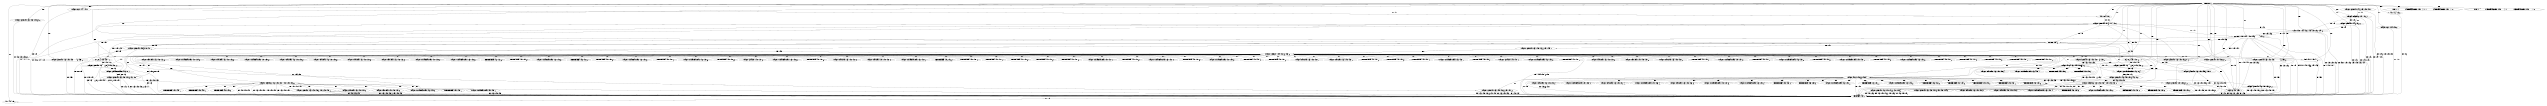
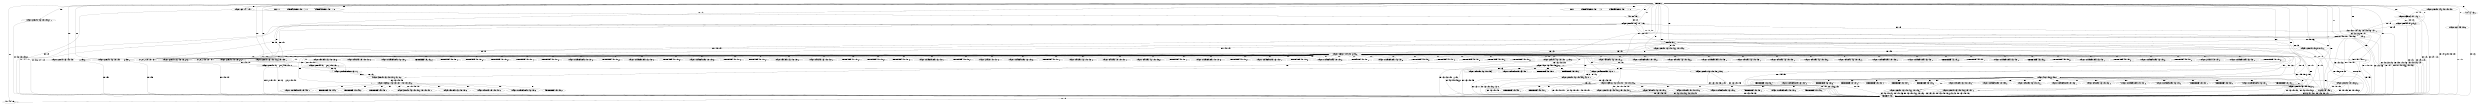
node "(<operator>.assignment,VAR5->VAR12.VAR26 = VAR8->VAR30)": added
node "(FIELD_IDENTIFIER,VAR25,VAR25)": added
